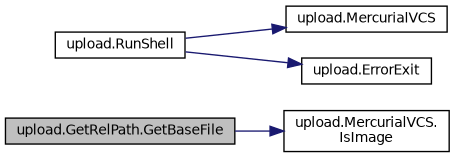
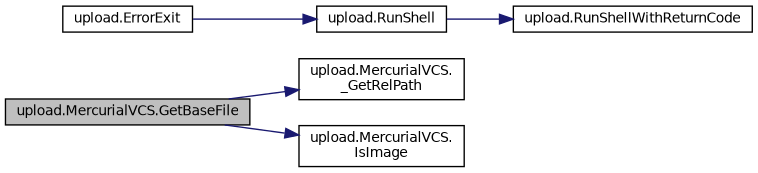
node "upload.MercurialVCS": label "upload.MercurialVCS" -> "upload.RunShellWithReturnCode"
edge "upload.RunShell" -> "upload.ErrorExit": reversed
node "upload.MercurialVCS. _GetRelPath": added
node "upload.GetRelPath.GetBaseFile": label "upload.GetRelPath.GetBaseFile" -> "upload.MercurialVCS.GetBaseFile"
